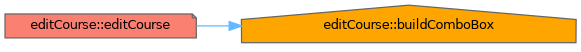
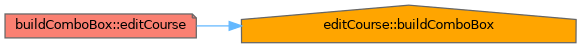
node "editCourse::editCourse": label "editCourse::editCourse" -> "buildComboBox::editCourse"
